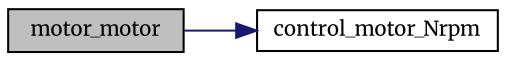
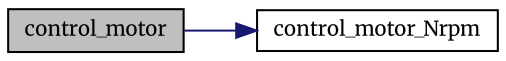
node "motor_motor": label "motor_motor" -> "control_motor"
